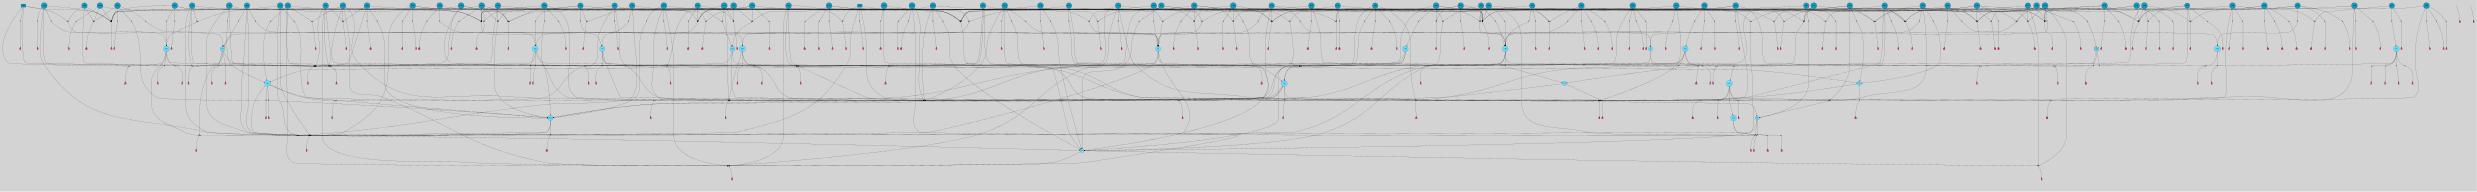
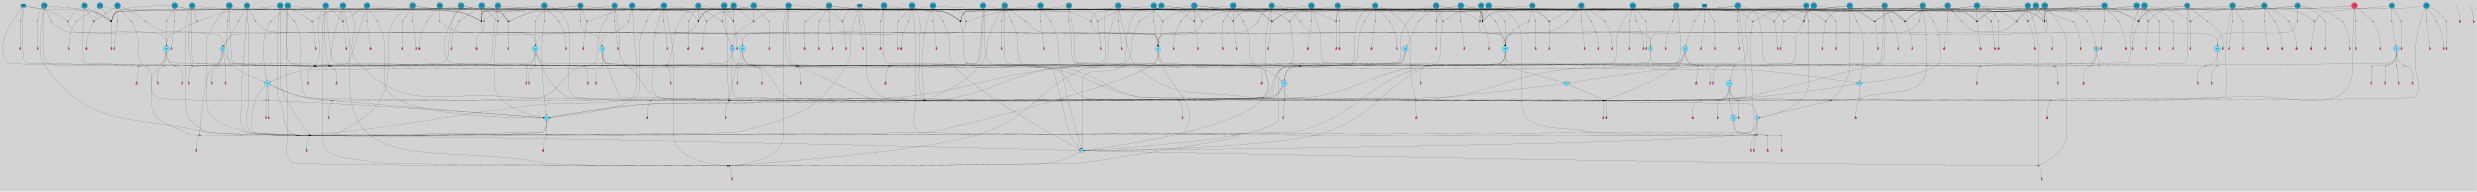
node "T430": shape circle -> box
node "T445": fillcolor #1199bb -> #ff3366
